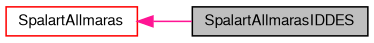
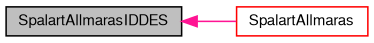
edge "SpalartAllmarasIDDES" -> "SpalartAllmaras": reversed
